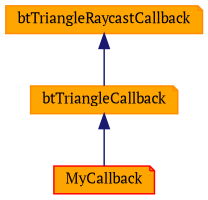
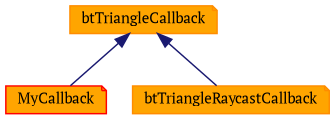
edge "btTriangleCallback" -> "btTriangleRaycastCallback": reversed
